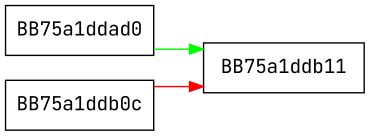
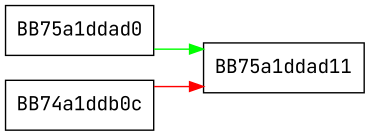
node "BB75a1ddb11": label "BB75a1ddb11" -> "BB75a1ddad11"
node "BB75a1ddb0c": label "BB75a1ddb0c" -> "BB74a1ddb0c"
